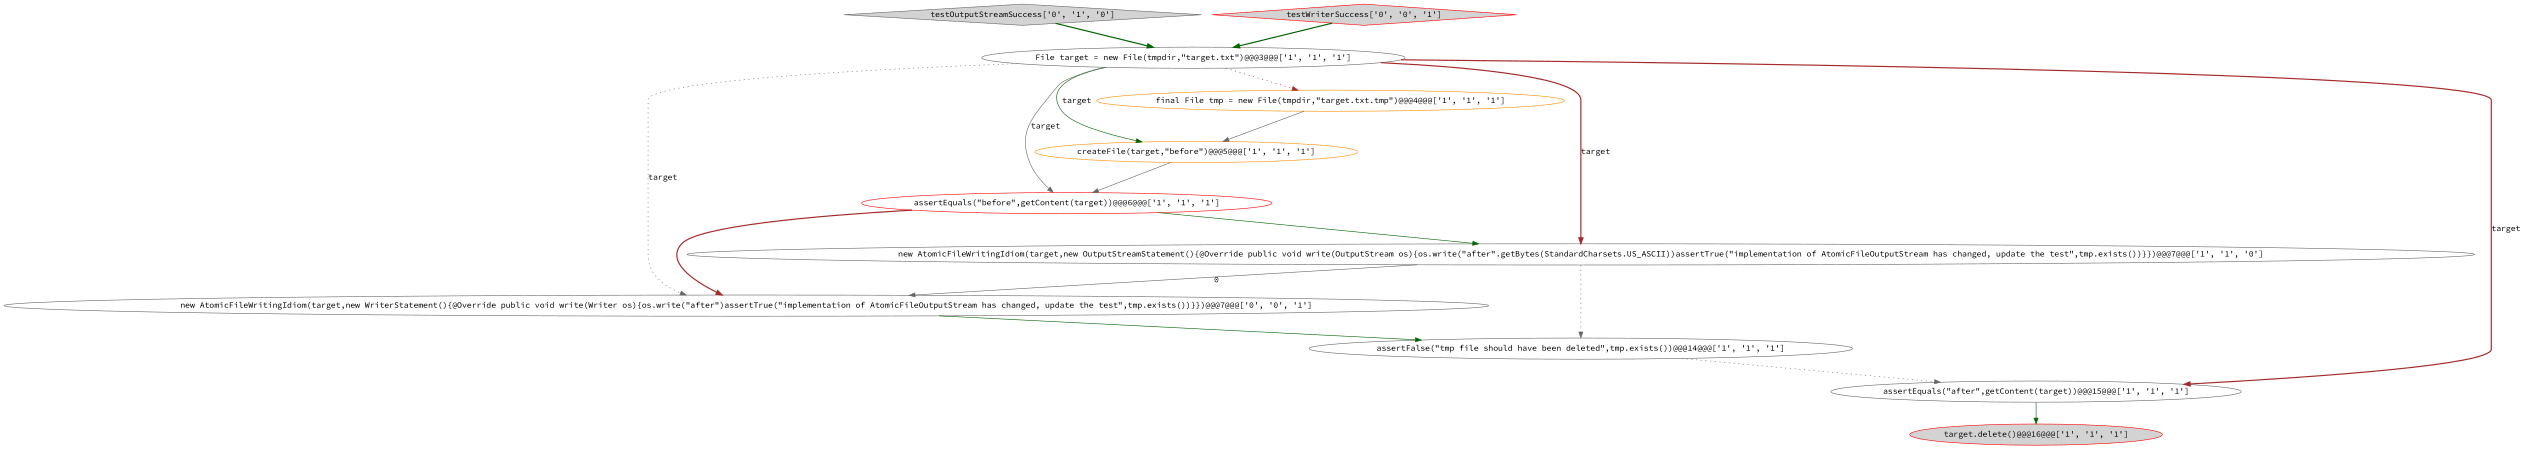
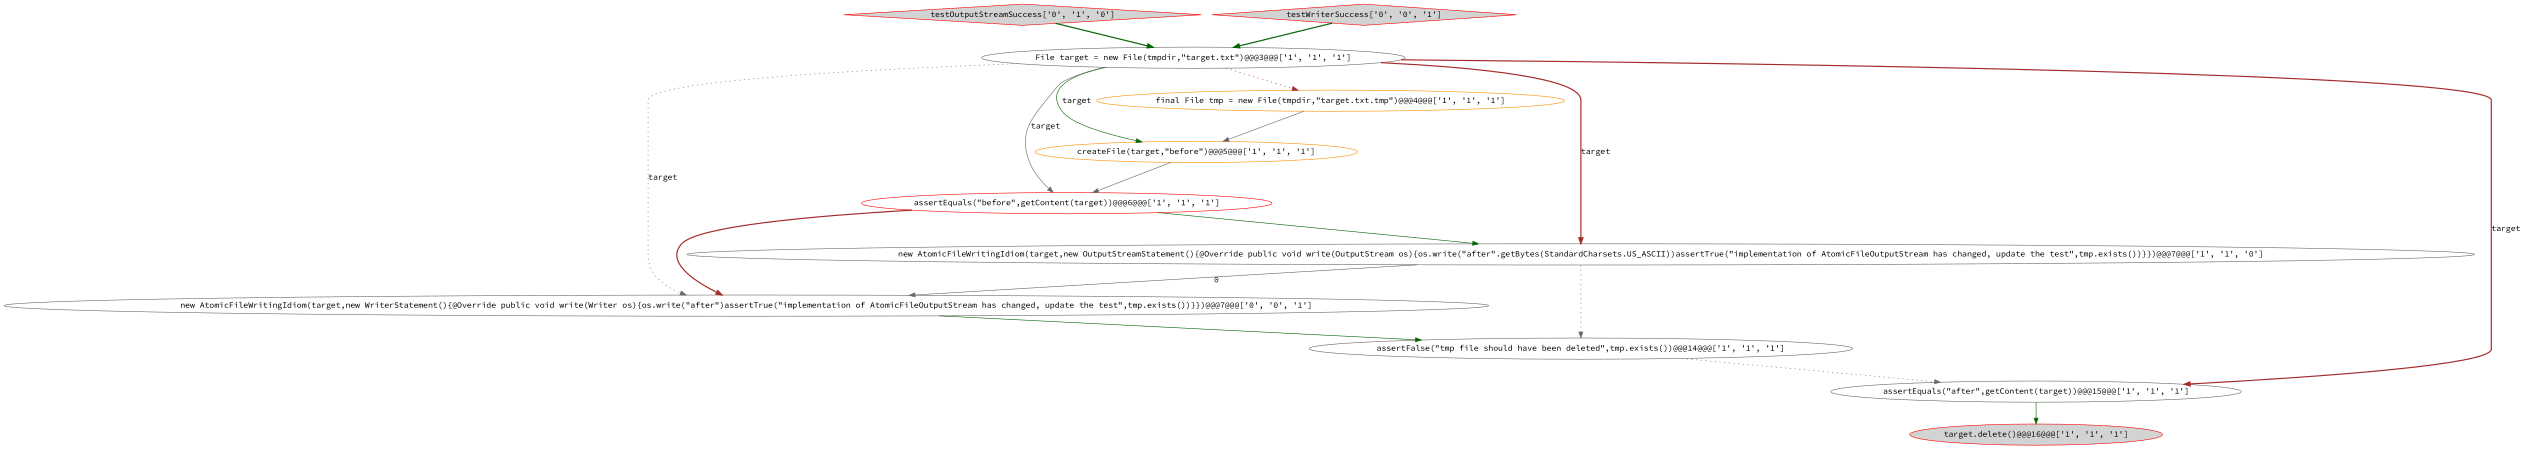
node "testOutputStreamSuccess['0', '1', '0']": color gray40 -> red
